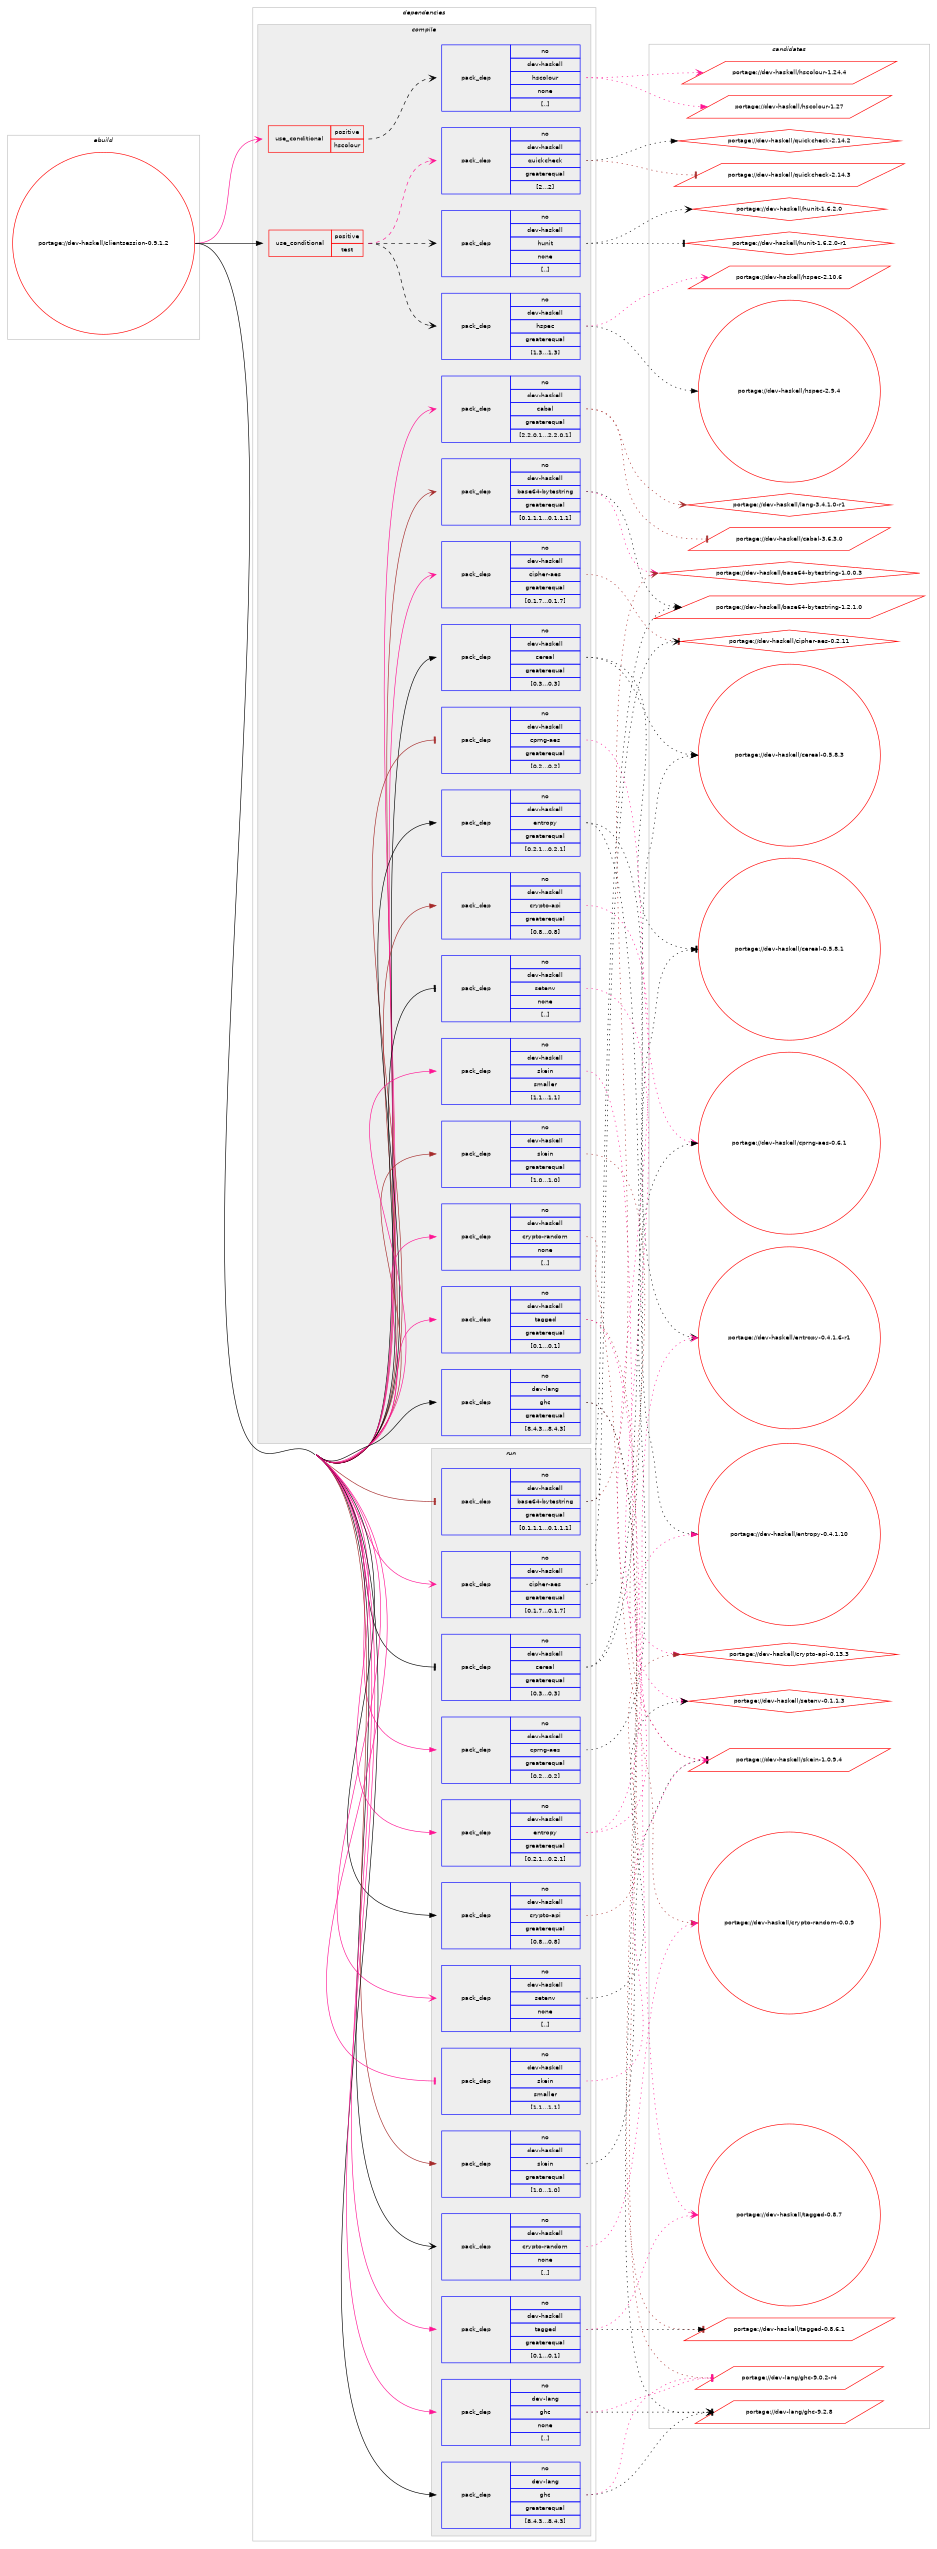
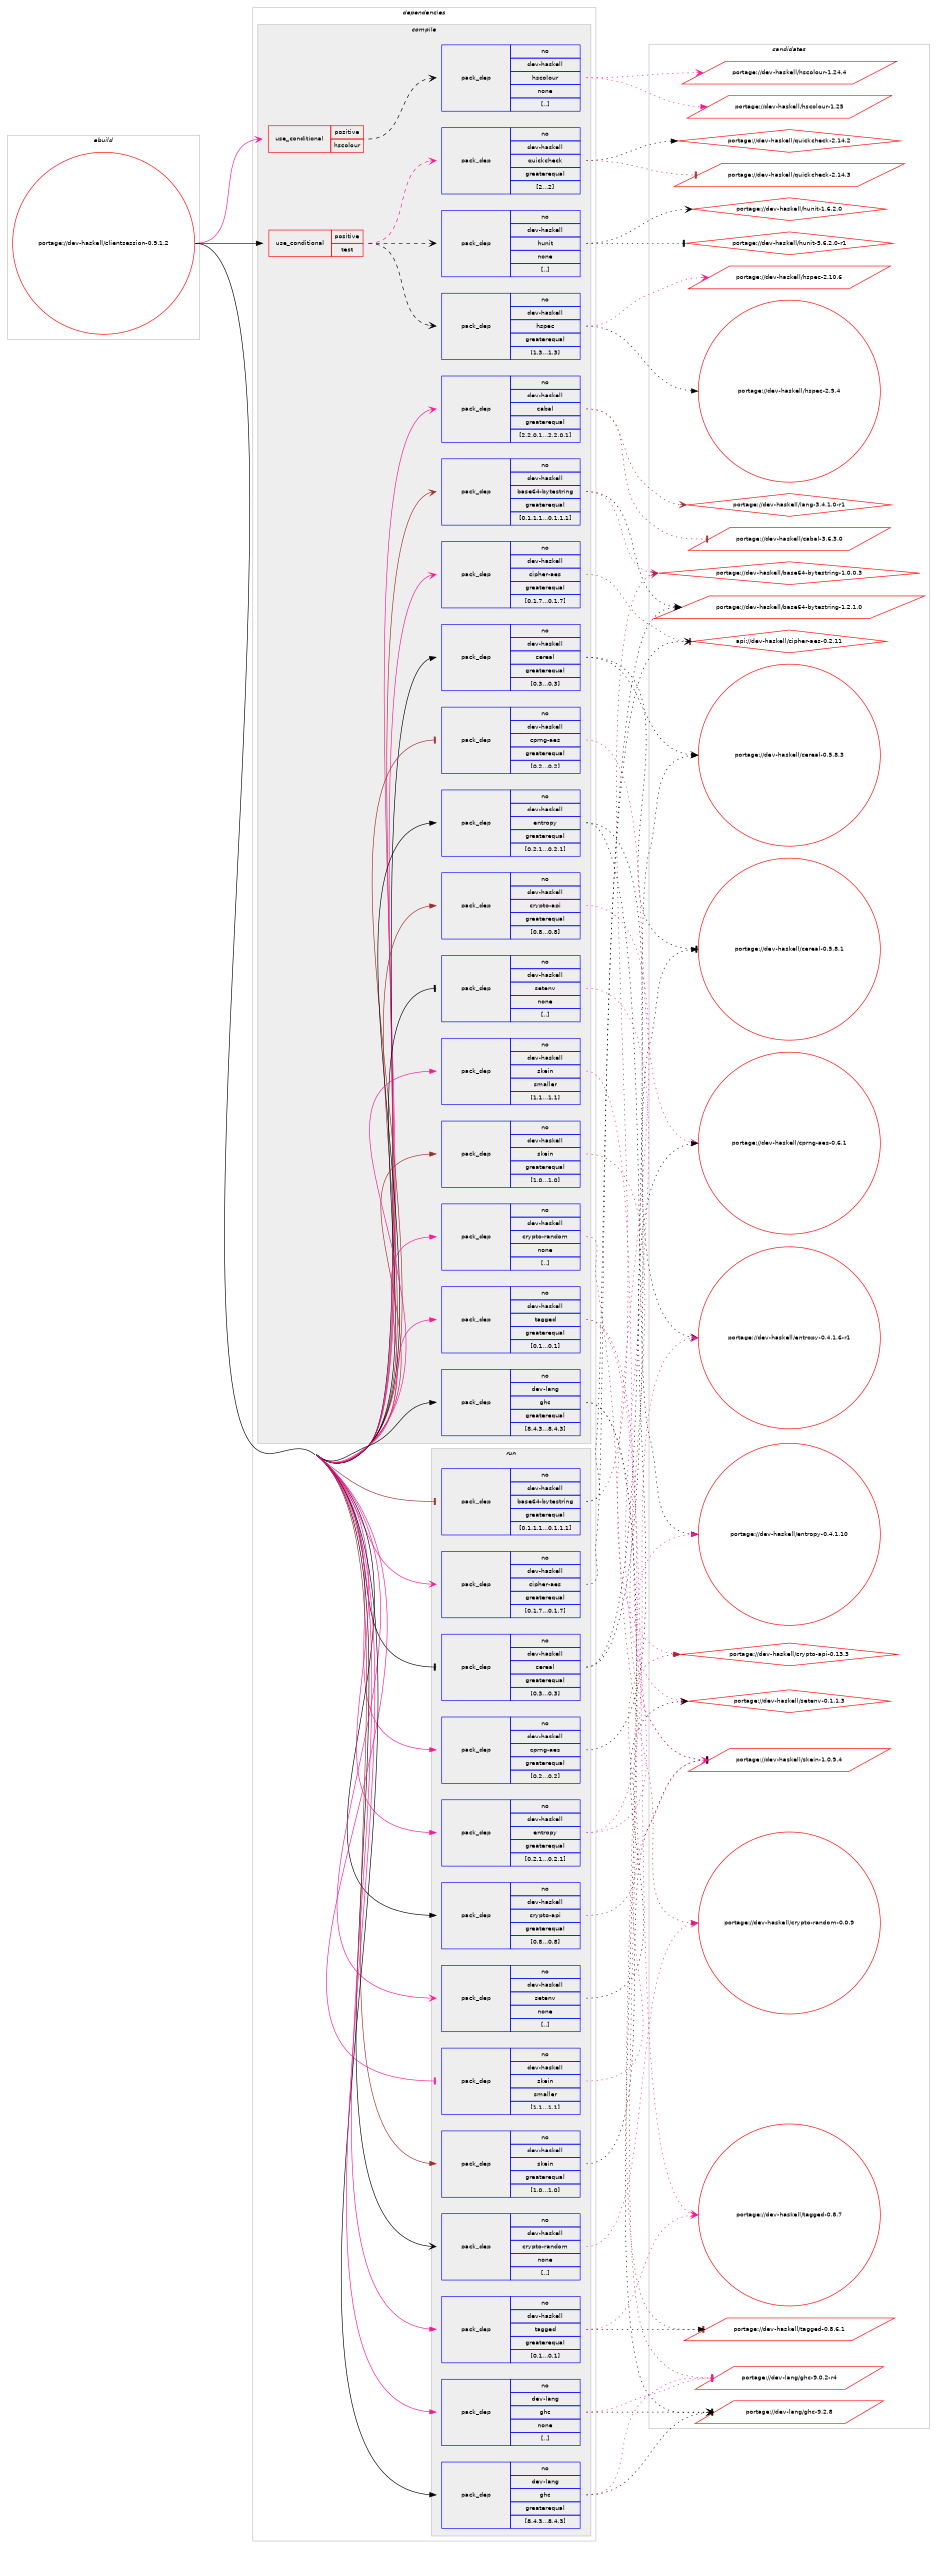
node "portage://dev-haskell/hscolour-1.27": label "portage://dev-haskell/hscolour-1.27" -> "portage://dev-haskell/hscolour-1.25"
node "portage://dev-haskell/hunit-1.6.2.0-r1": label "portage://dev-haskell/hunit-1.6.2.0-r1" -> "portage://dev-haskell/hunit-5.6.2.0-r1"
node "portage://dev-haskell/cipher-aes-0.2.11": label "portage://dev-haskell/cipher-aes-0.2.11" -> "api://dev-haskell/cipher-aes-0.2.11"
